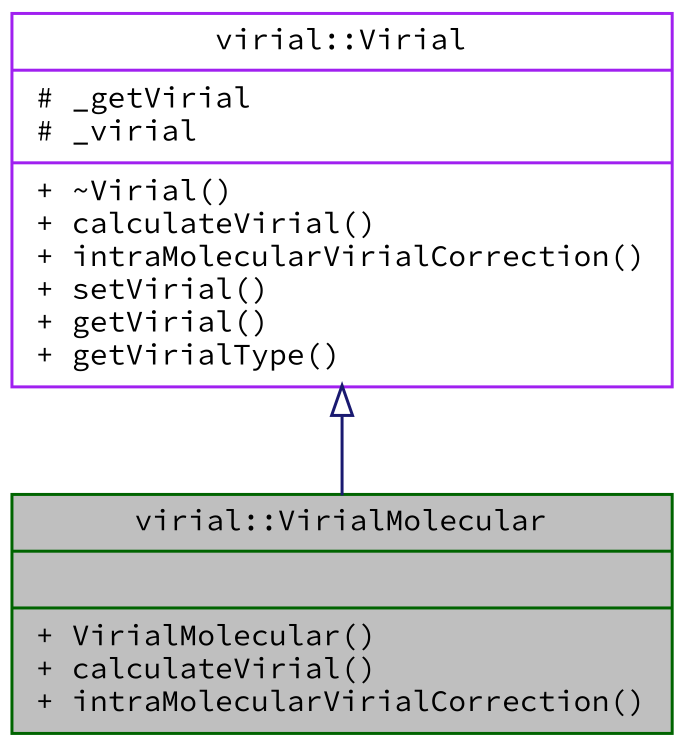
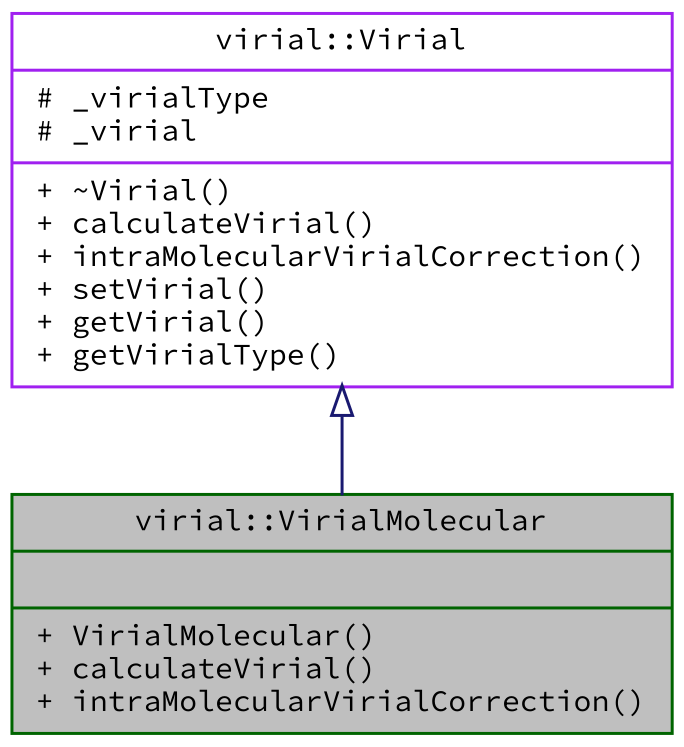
node "virial::Virial": text "# _getVirial" -> "# _virialType"
